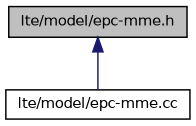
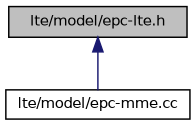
node "lte/model/epc-mme.h": label "lte/model/epc-mme.h" -> "lte/model/epc-lte.h"
